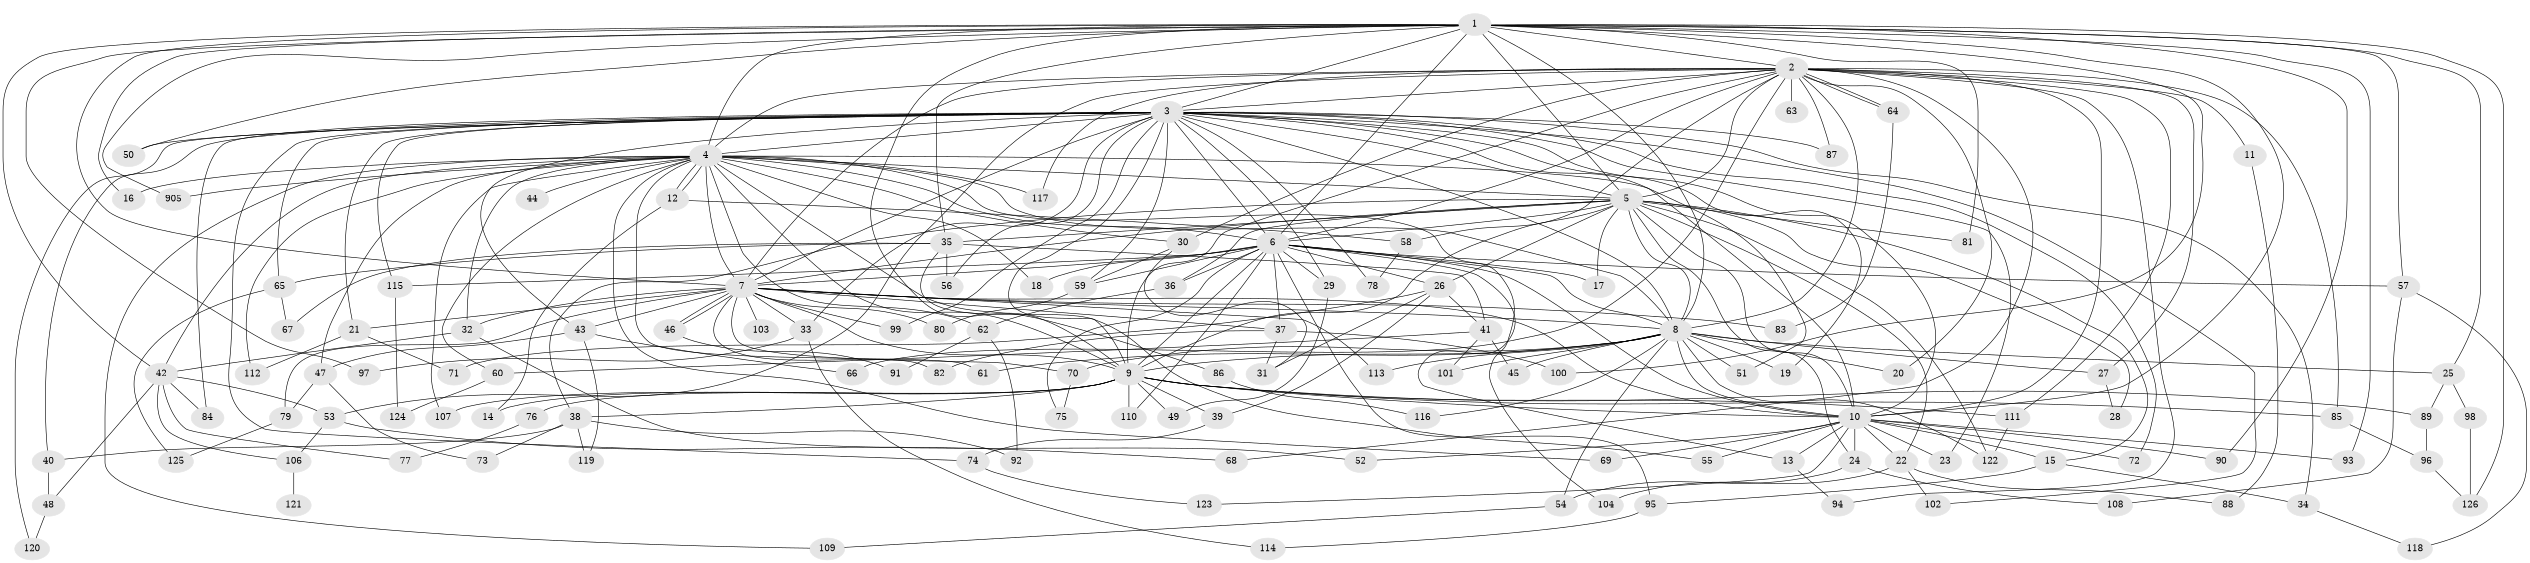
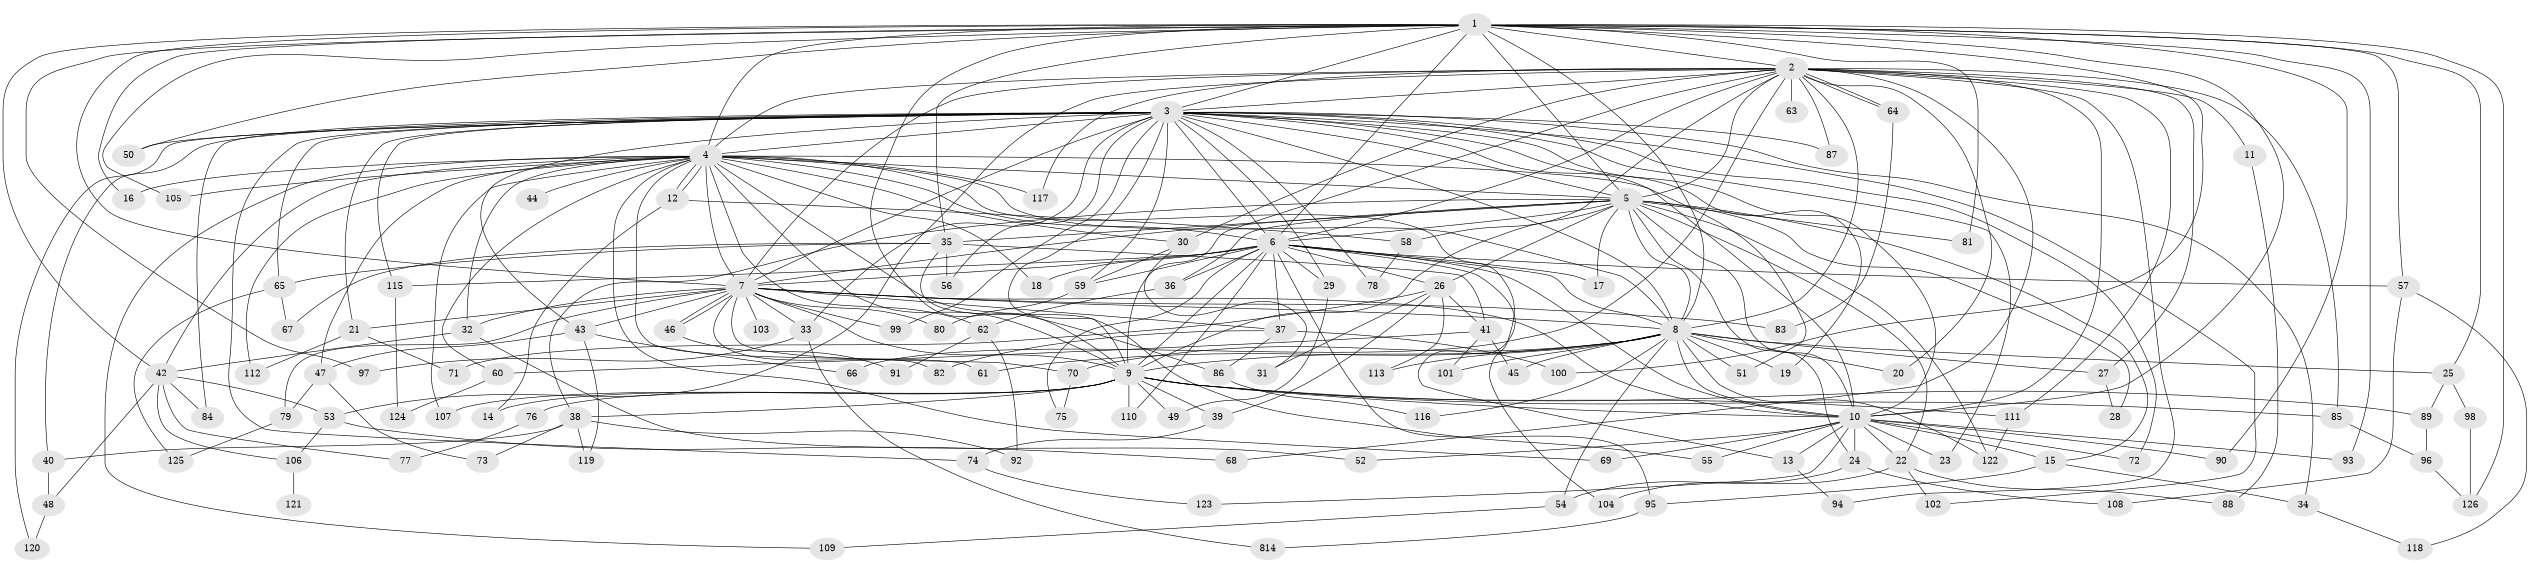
node "905": label "905" -> "105"
edge "7" -- "113": now "26" -- "113"
edge "37" -- "31": now "37" -- "86"
node "114": label "114" -> "814"
